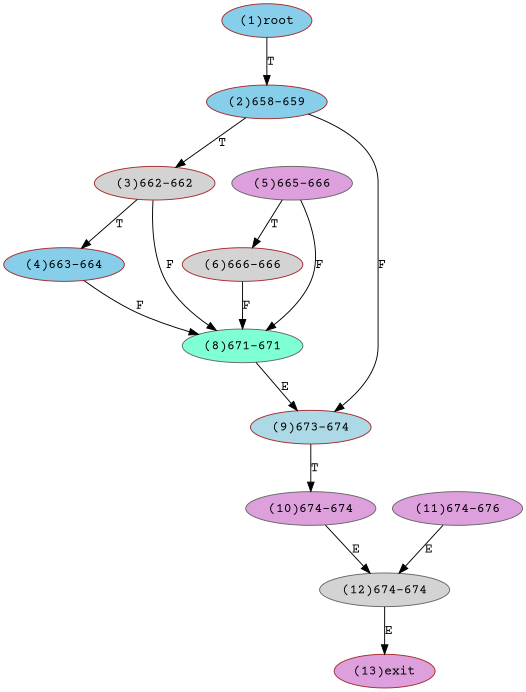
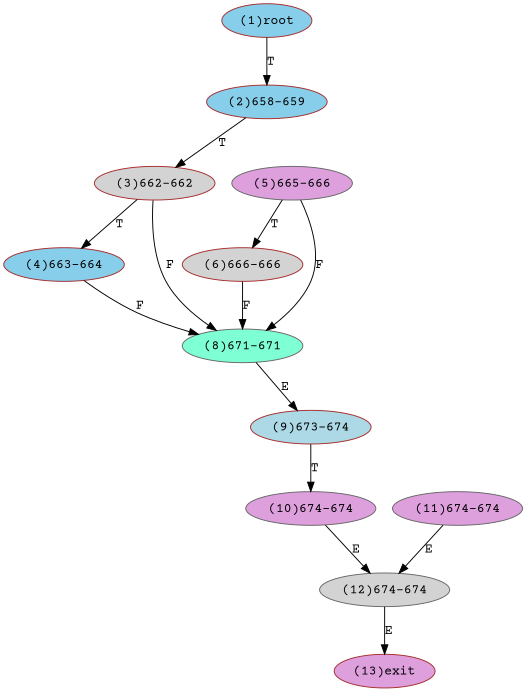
edge "(2)658-659" -> "(9)673-674": removed, label "F"
node "(11)674-676": label "(11)674-676" -> "(11)674-674"
